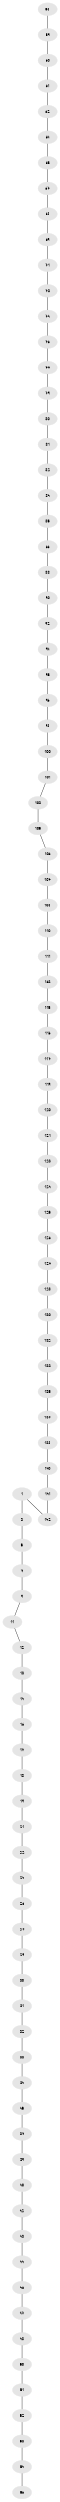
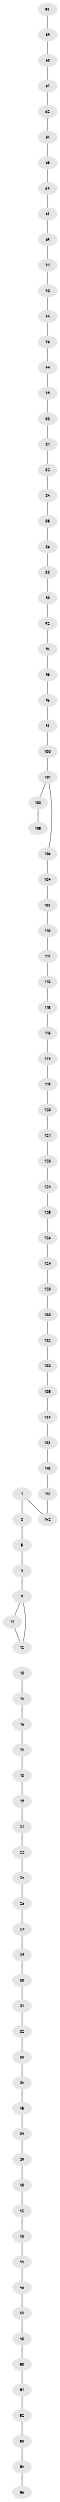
node "66": label "66" -> "86"
edge "105" -- "106": now "101" -- "106"
node "163": label "163" -> "113"
edge "12" -- "13": now "12" -- "9"
